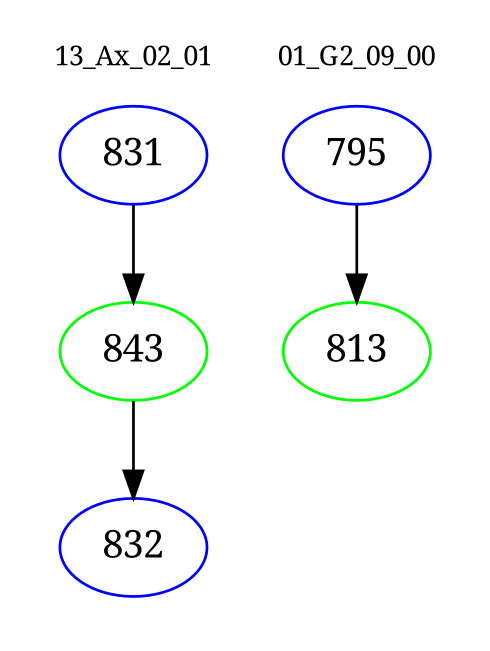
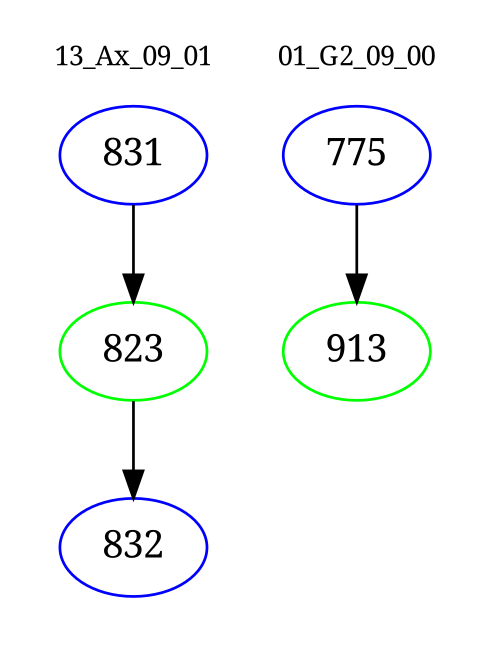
cluster "13_Ax_02_01": label "13_Ax_02_01" -> "13_Ax_09_01"
node "795": label "795" -> "775"
node "843": label "843" -> "823"
node "813": label "813" -> "913"
